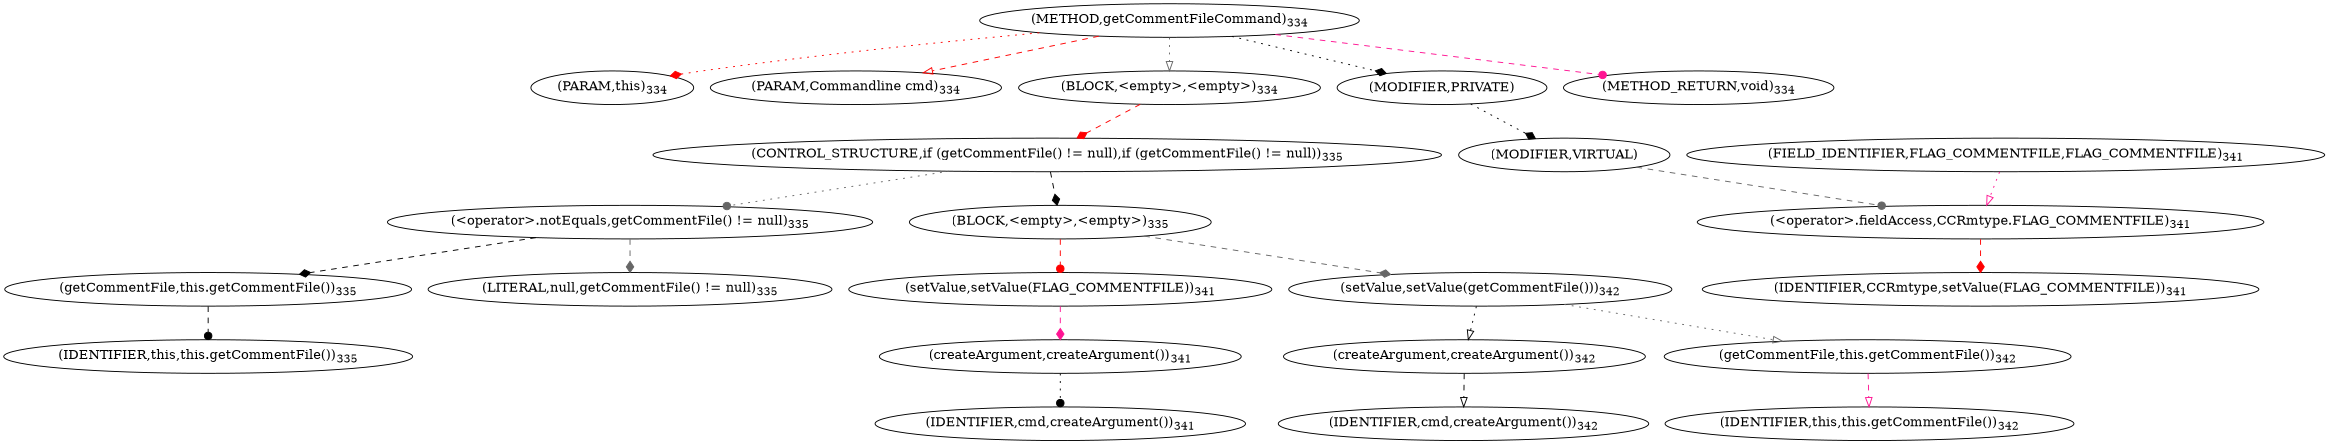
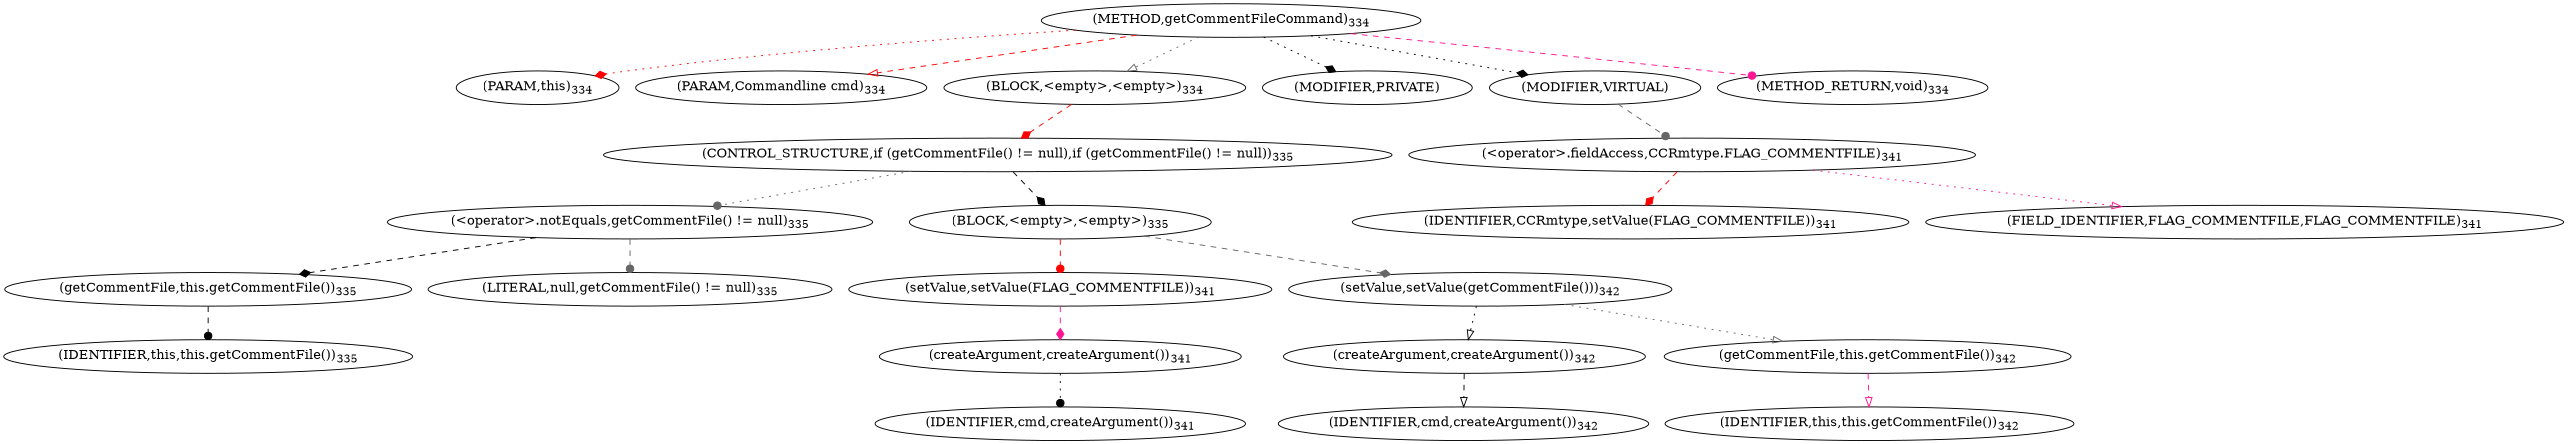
edge "(MODIFIER,PRIVATE)" -> "(MODIFIER,VIRTUAL)": now "(METHOD,getCommentFileCommand)" -> "(MODIFIER,VIRTUAL)"
edge "(FIELD_IDENTIFIER,FLAG_COMMENTFILE,FLAG_COMMENTFILE)" -> "(<operator>.fieldAccess,CCRmtype.FLAG_COMMENTFILE)": reversed
edge "(<operator>.notEquals,getCommentFile() != null)" -> "(LITERAL,null,getCommentFile() != null)": arrowhead diamond -> dot
